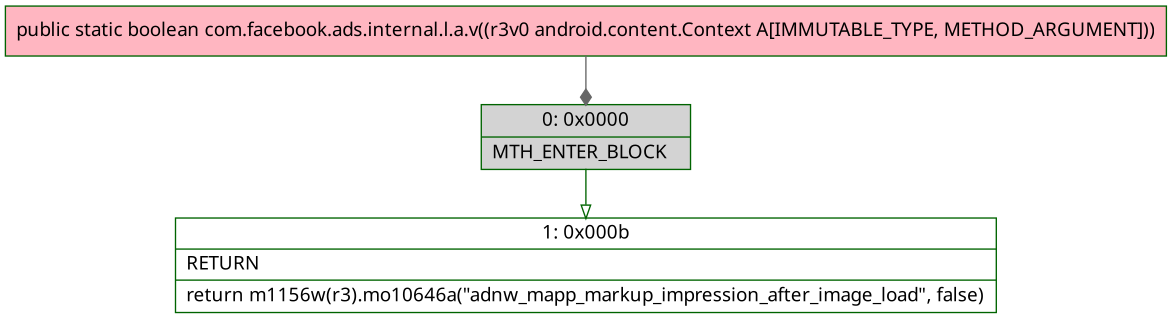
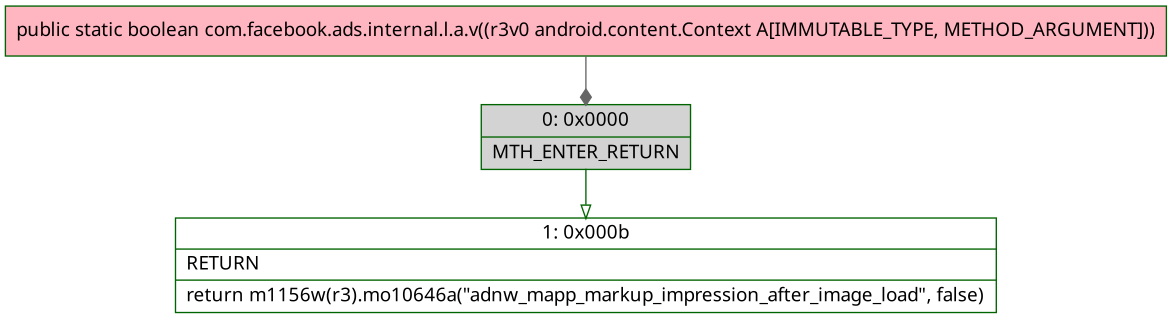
node "0: 0x0000": text "MTH_ENTER_BLOCK" -> "MTH_ENTER_RETURN"
